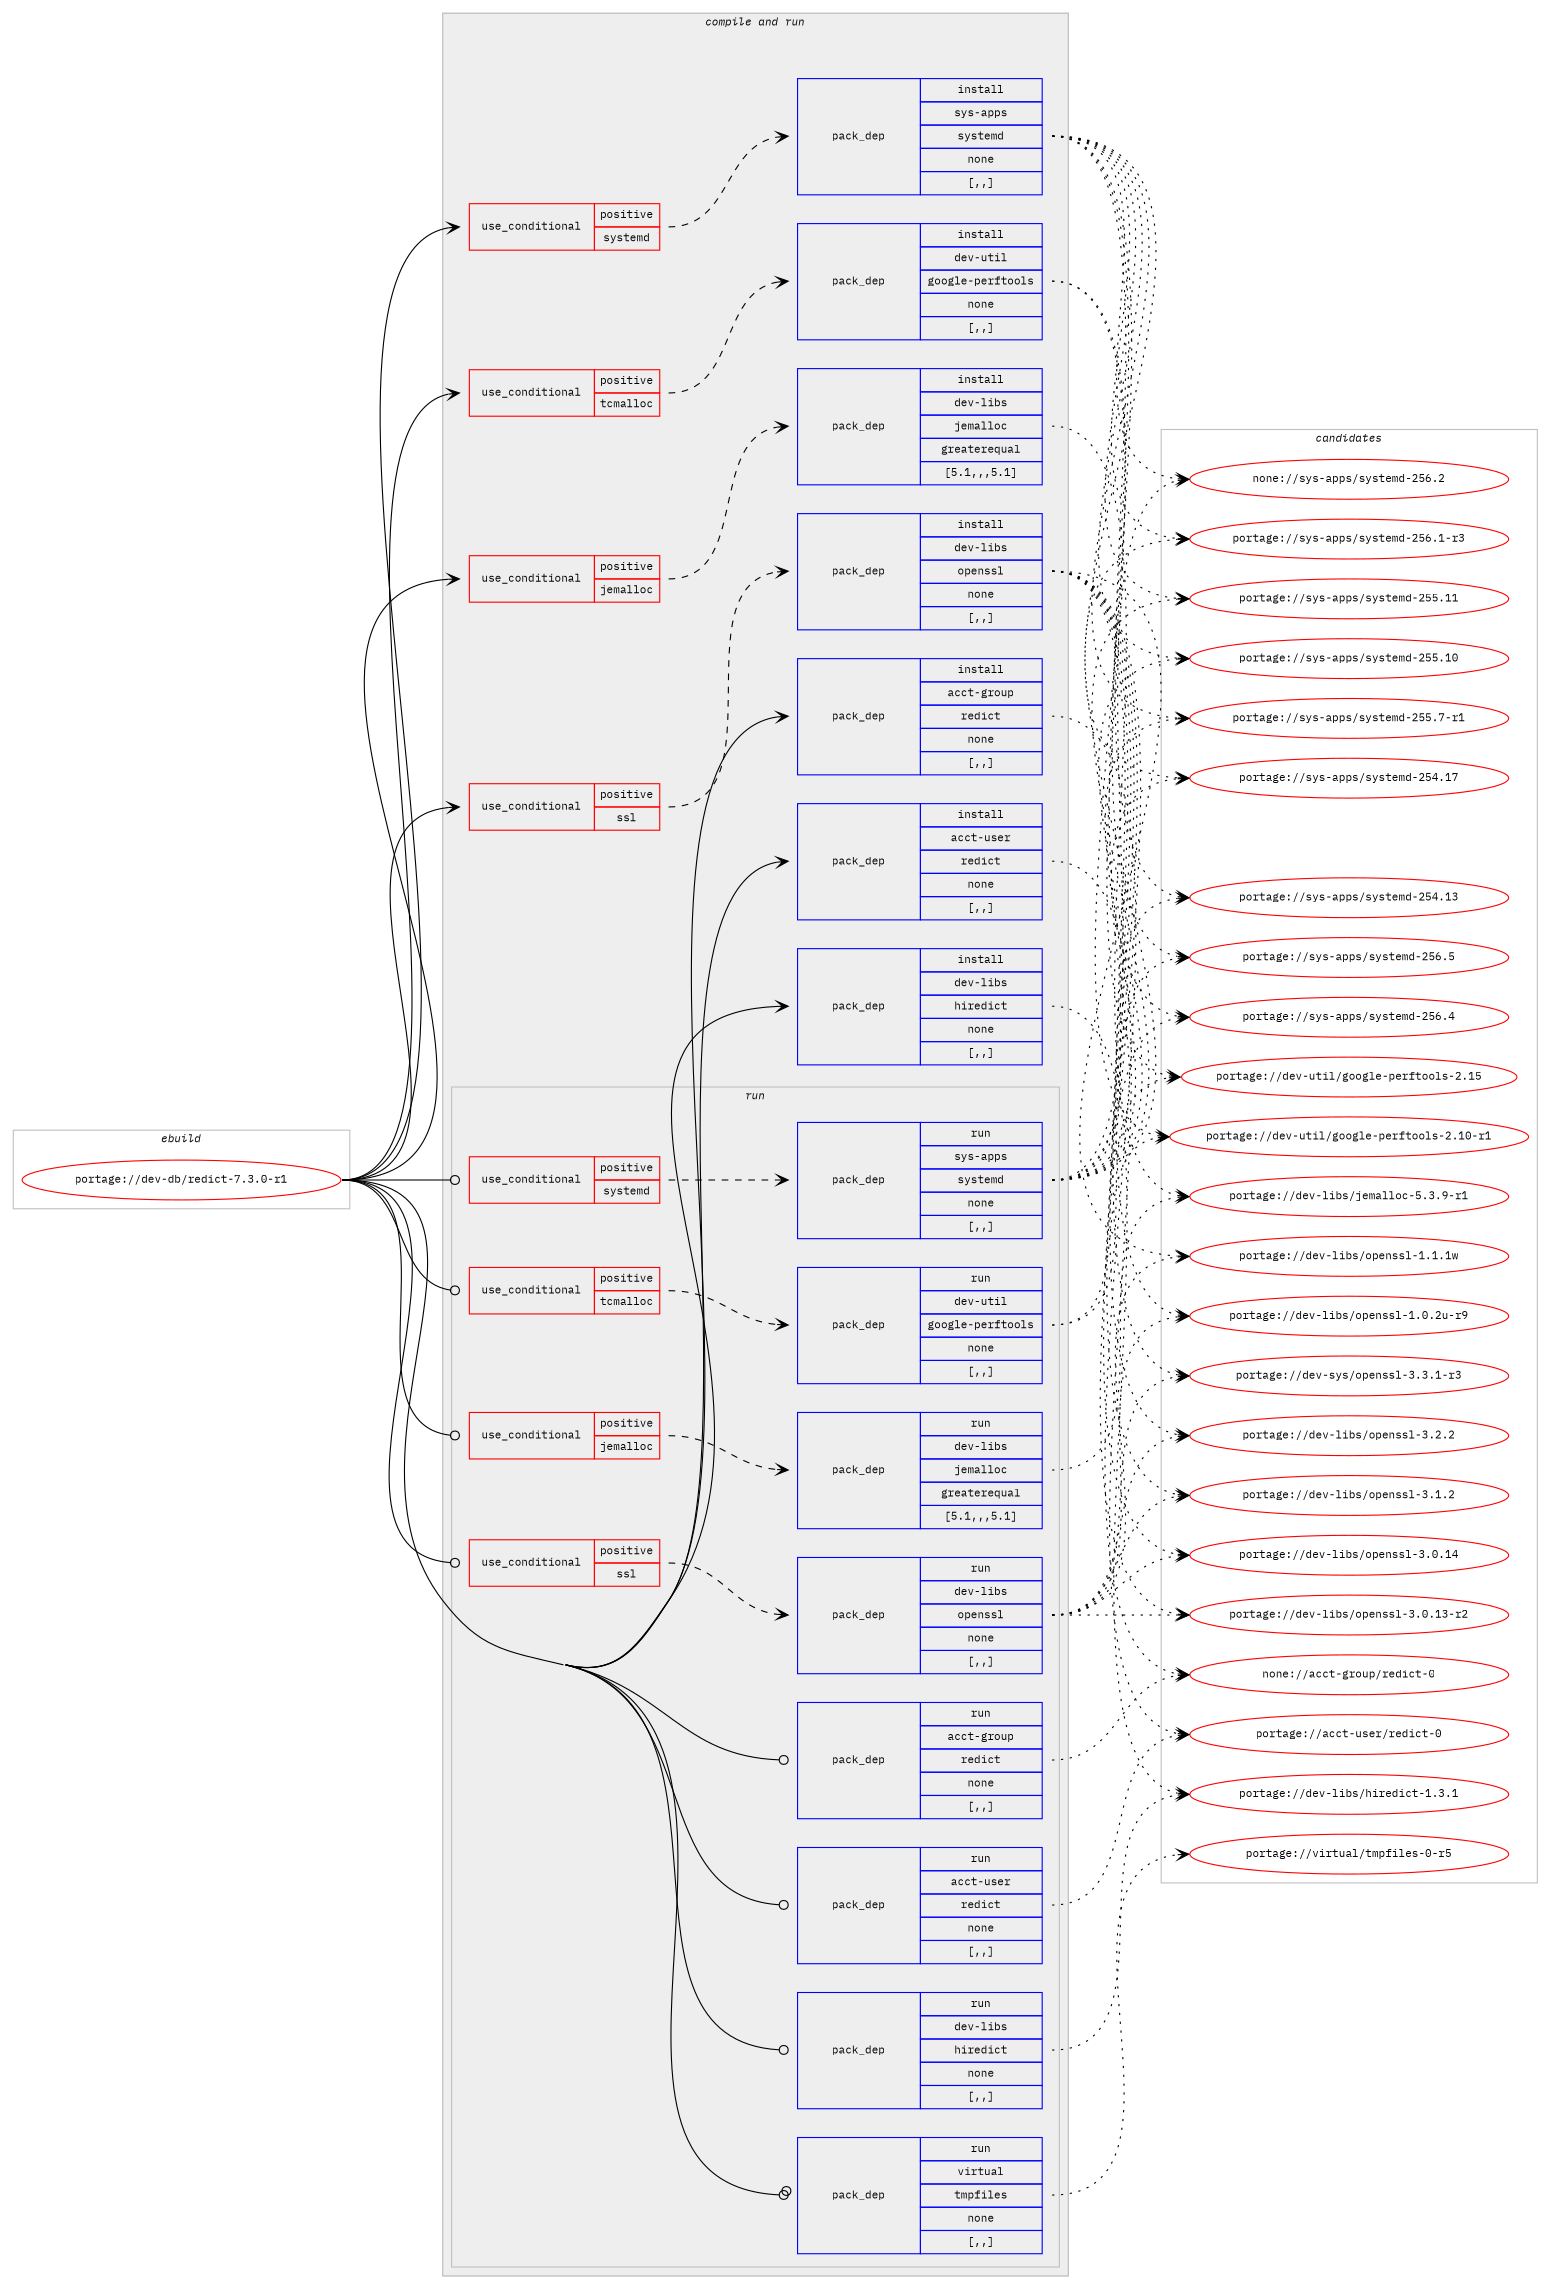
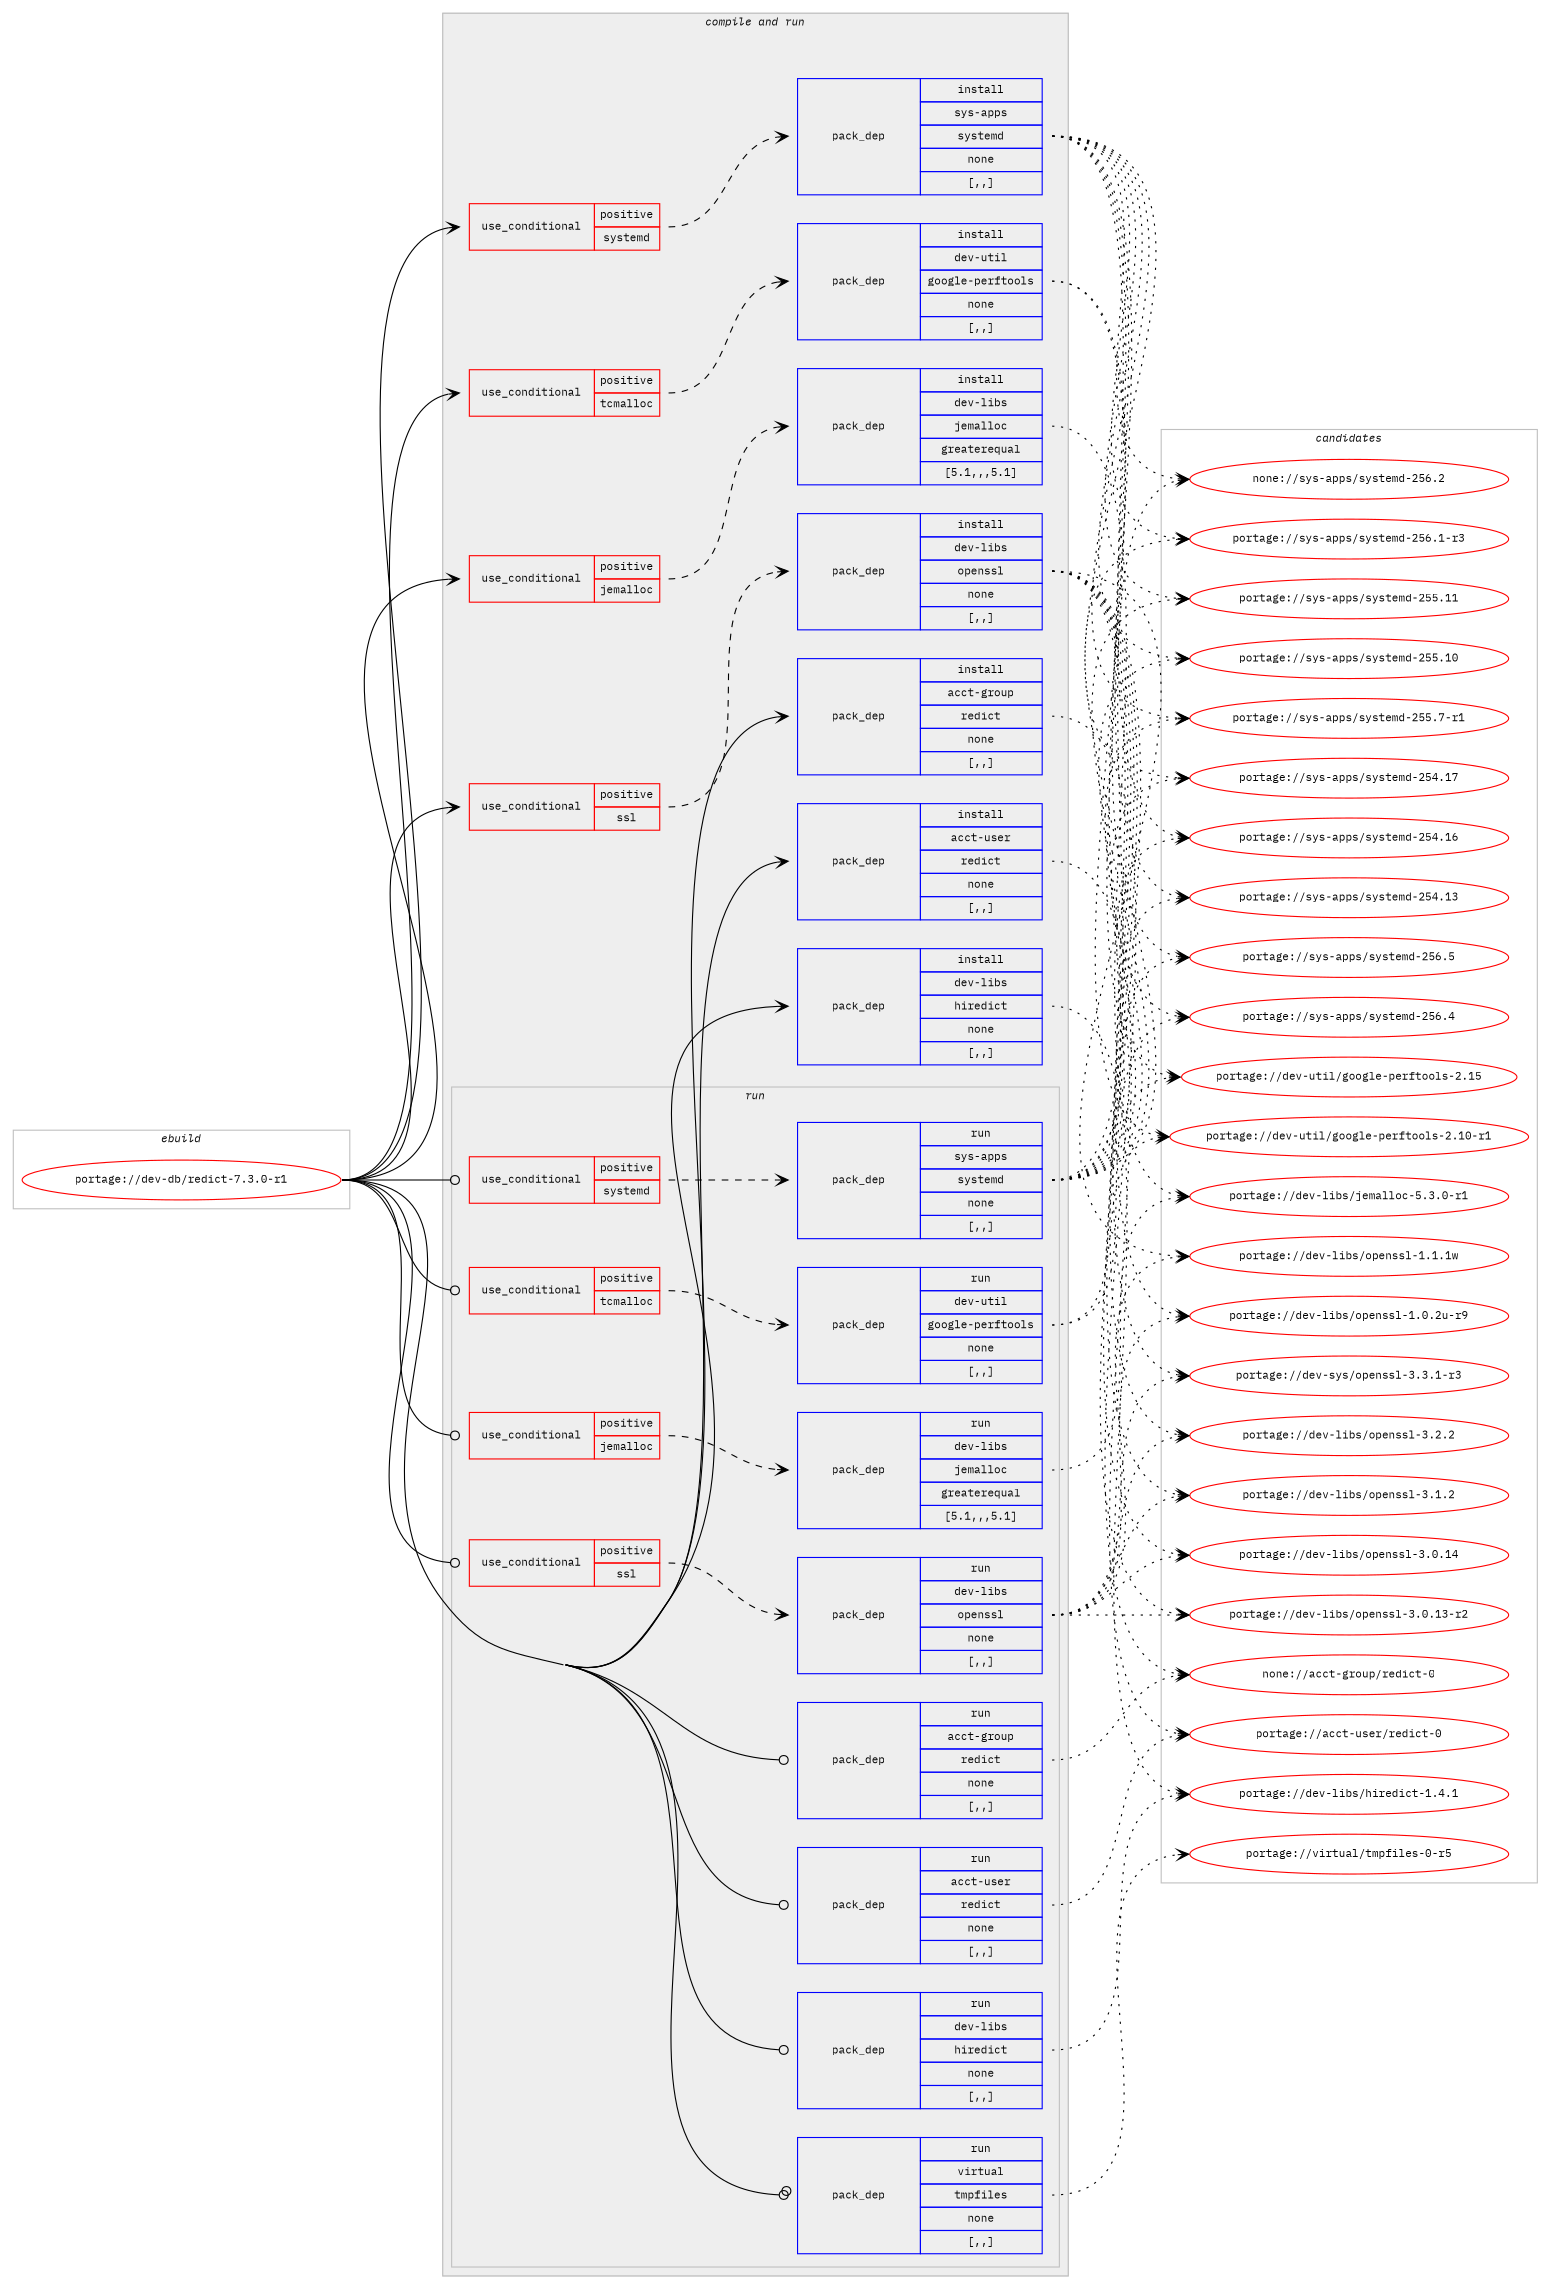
node "portage://sys-apps/systemd-254.16": added
node "portage://dev-libs/jemalloc-5.3.9-r1": label "portage://dev-libs/jemalloc-5.3.9-r1" -> "portage://dev-libs/jemalloc-5.3.0-r1"
node "portage://dev-libs/hiredict-1.3.1": label "portage://dev-libs/hiredict-1.3.1" -> "portage://dev-libs/hiredict-1.4.1"
